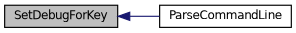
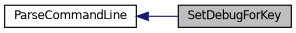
edge "ParseCommandLine" -> "SetDebugForKey": reversed
